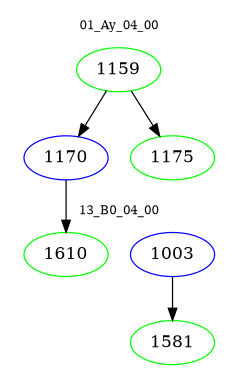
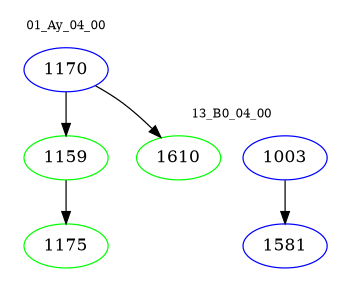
edge "1159" -> "1170": reversed
node "1581": color green -> blue
